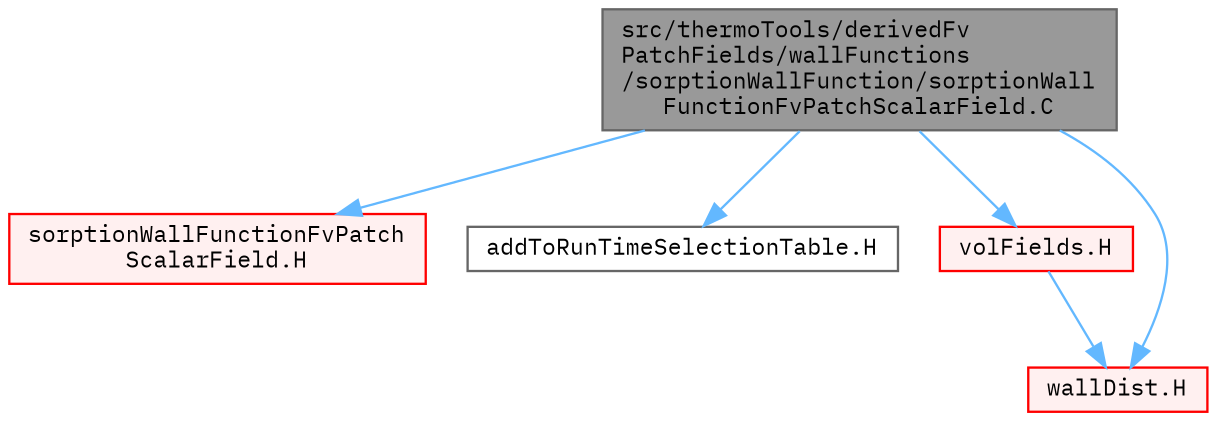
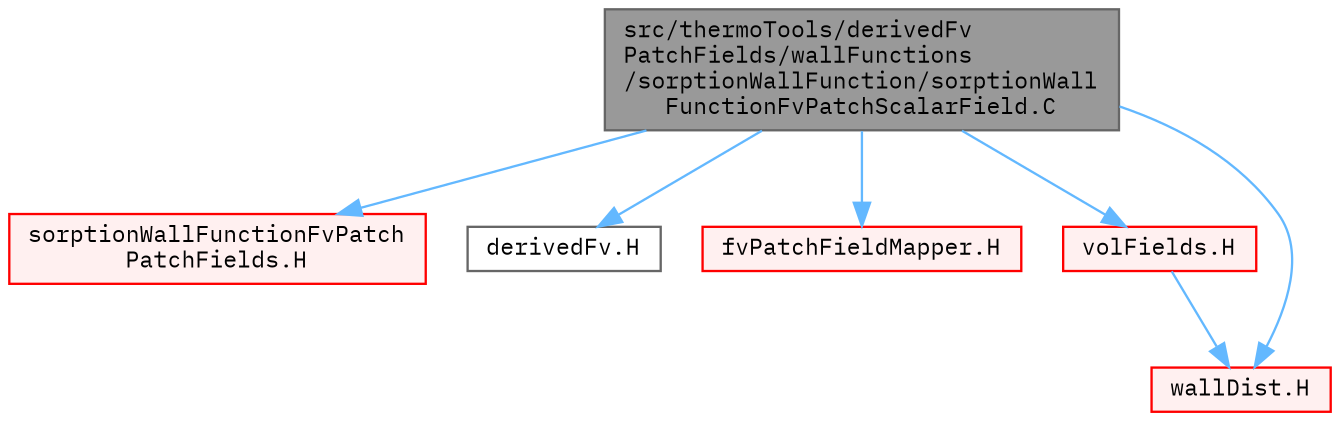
node "sorptionWallFunctionFvPatch ScalarField.H": label "sorptionWallFunctionFvPatch ScalarField.H" -> "sorptionWallFunctionFvPatch PatchFields.H"
node "addToRunTimeSelectionTable.H": label "addToRunTimeSelectionTable.H" -> "derivedFv.H"
node "fvPatchFieldMapper.H": added
